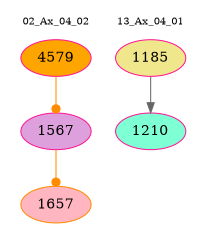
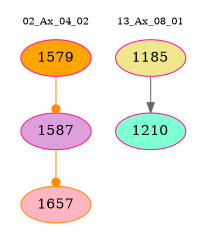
cluster "13_Ax_04_01": label "13_Ax_04_01" -> "13_Ax_08_01"
node "4579": label "4579" -> "1579"
node "1567": label "1567" -> "1587"
